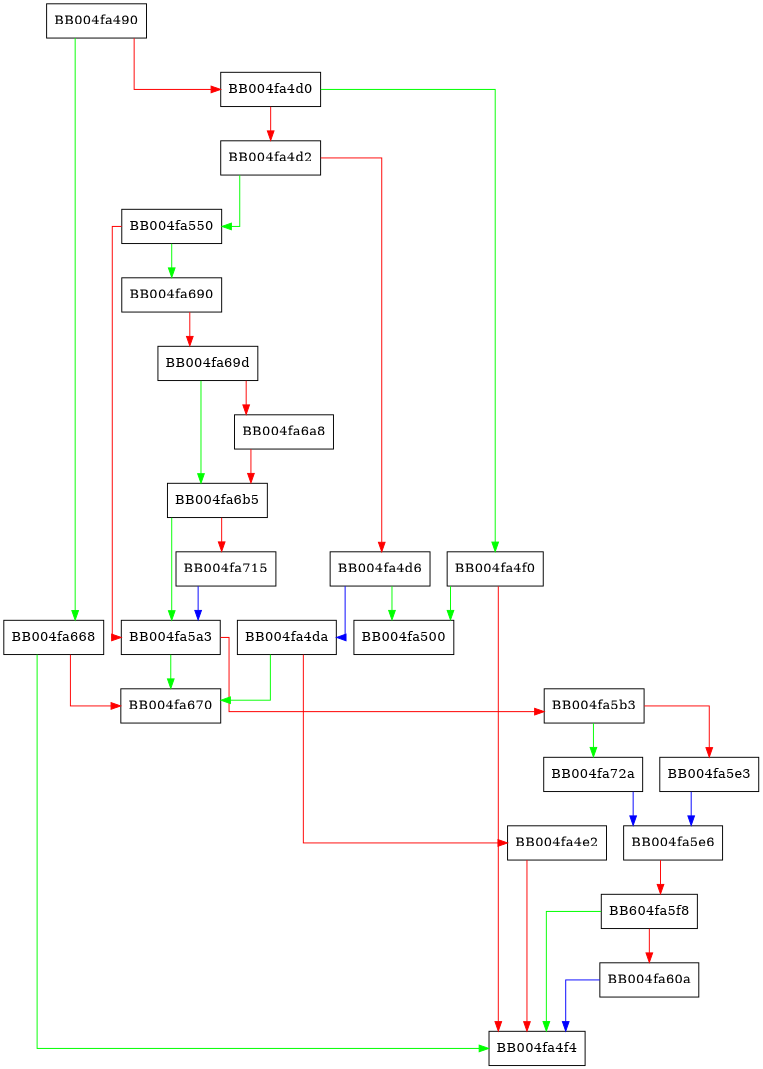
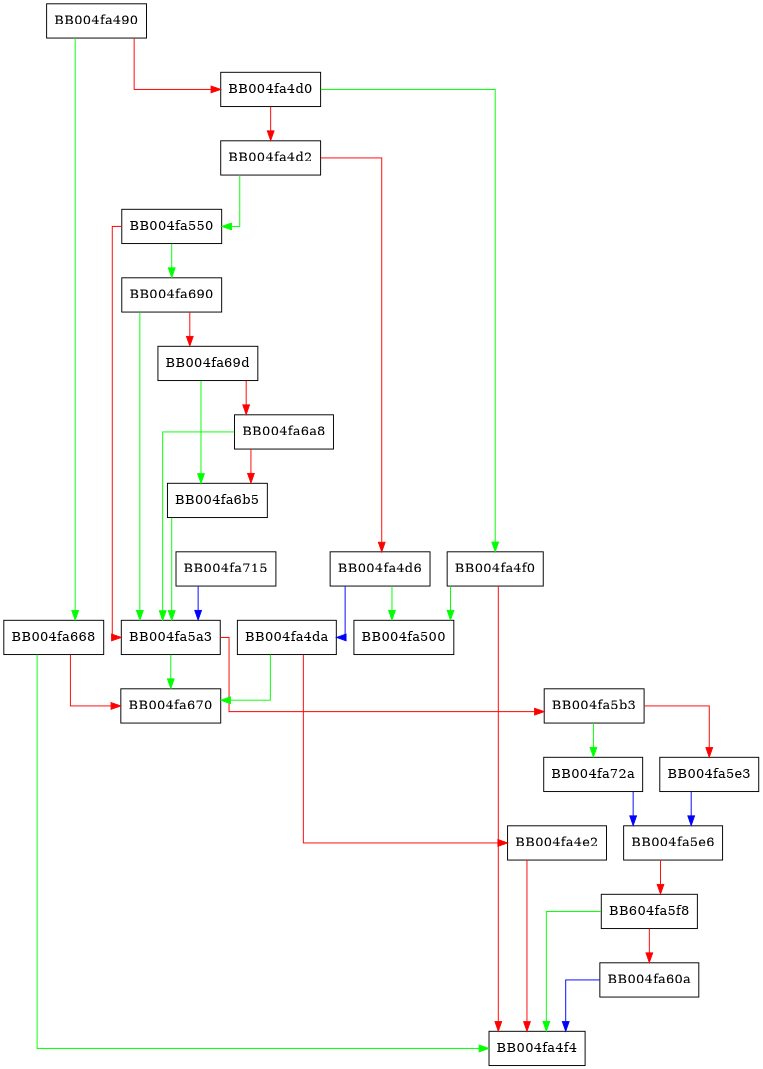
edge "BB004fa690" -> "BB004fa5a3": added
edge "BB004fa6a8" -> "BB004fa5a3": added
edge "BB004fa6b5" -> "BB004fa715": removed
